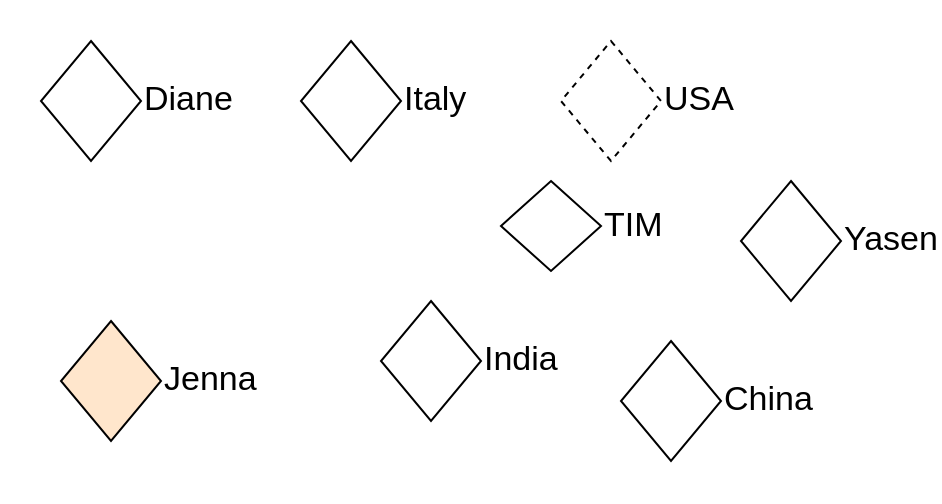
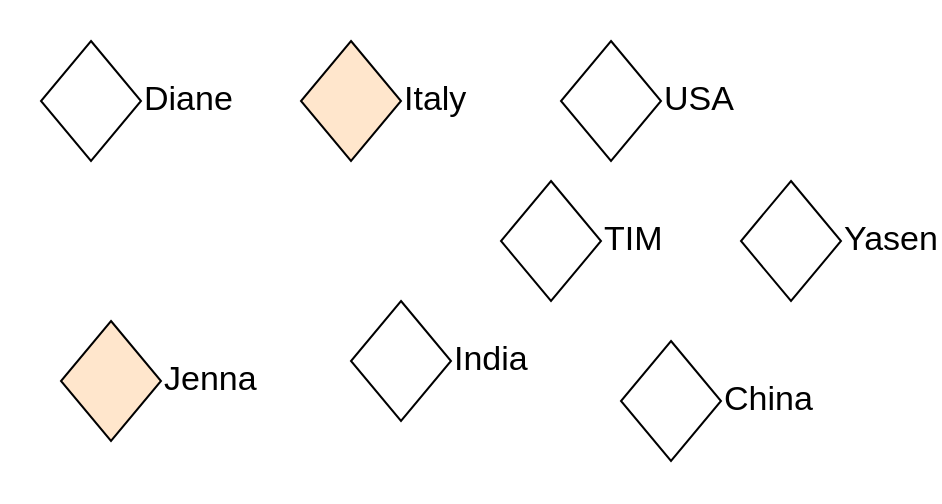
node "Italy": fillcolor #ffffff -> #ffe6cc
node "USA": style dashed -> solid
node "TIM": size 100x90 -> 100x120
node "India": moved (431, 361) -> (401, 361)
